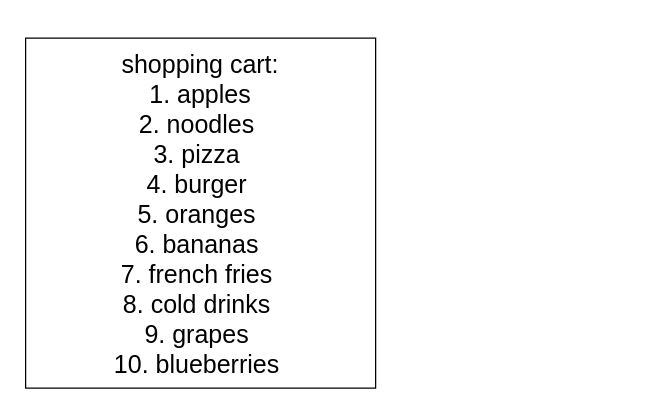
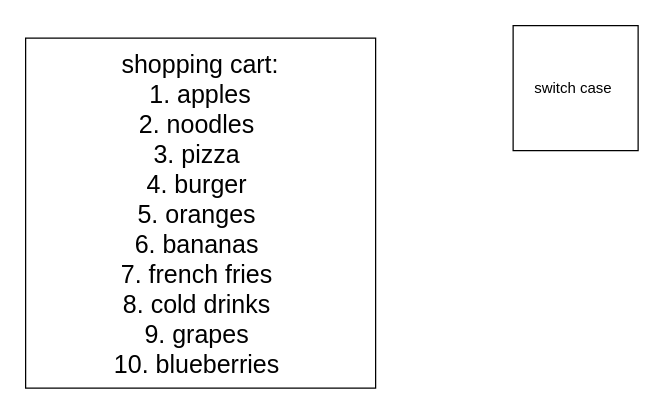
node "switch case": added
